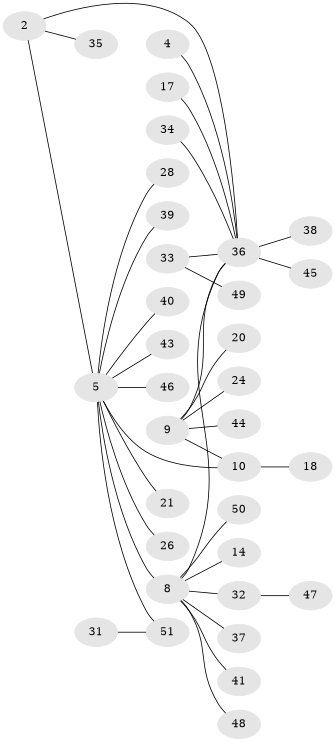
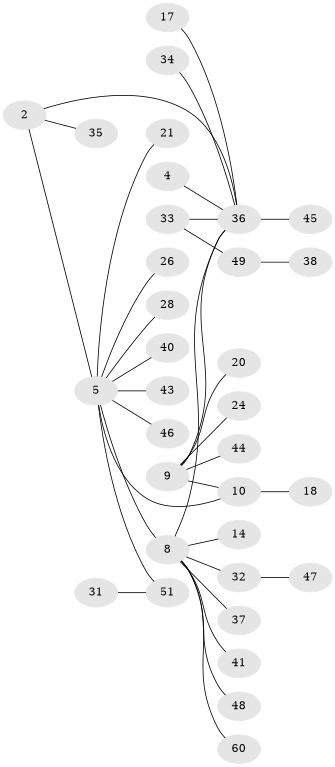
node "39": removed
edge "38" -- "36": now "38" -- "49"
node "50": label "50" -> "60"
